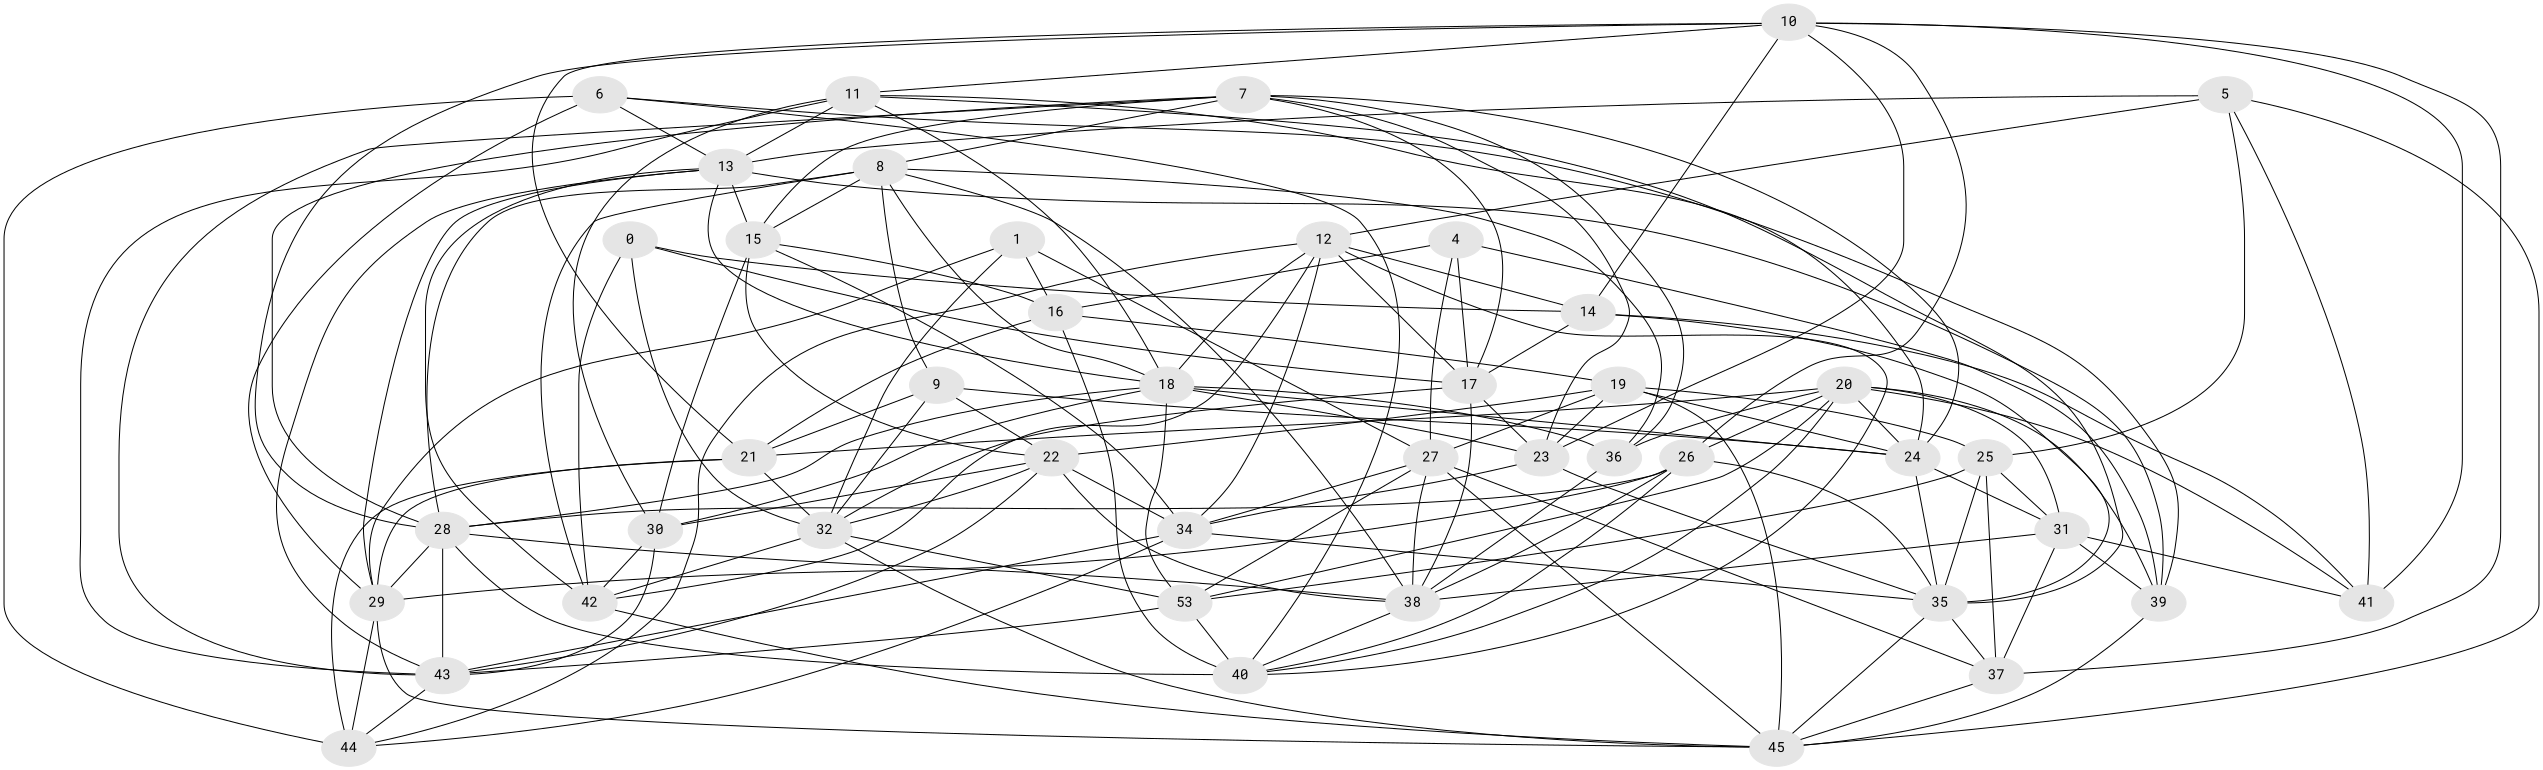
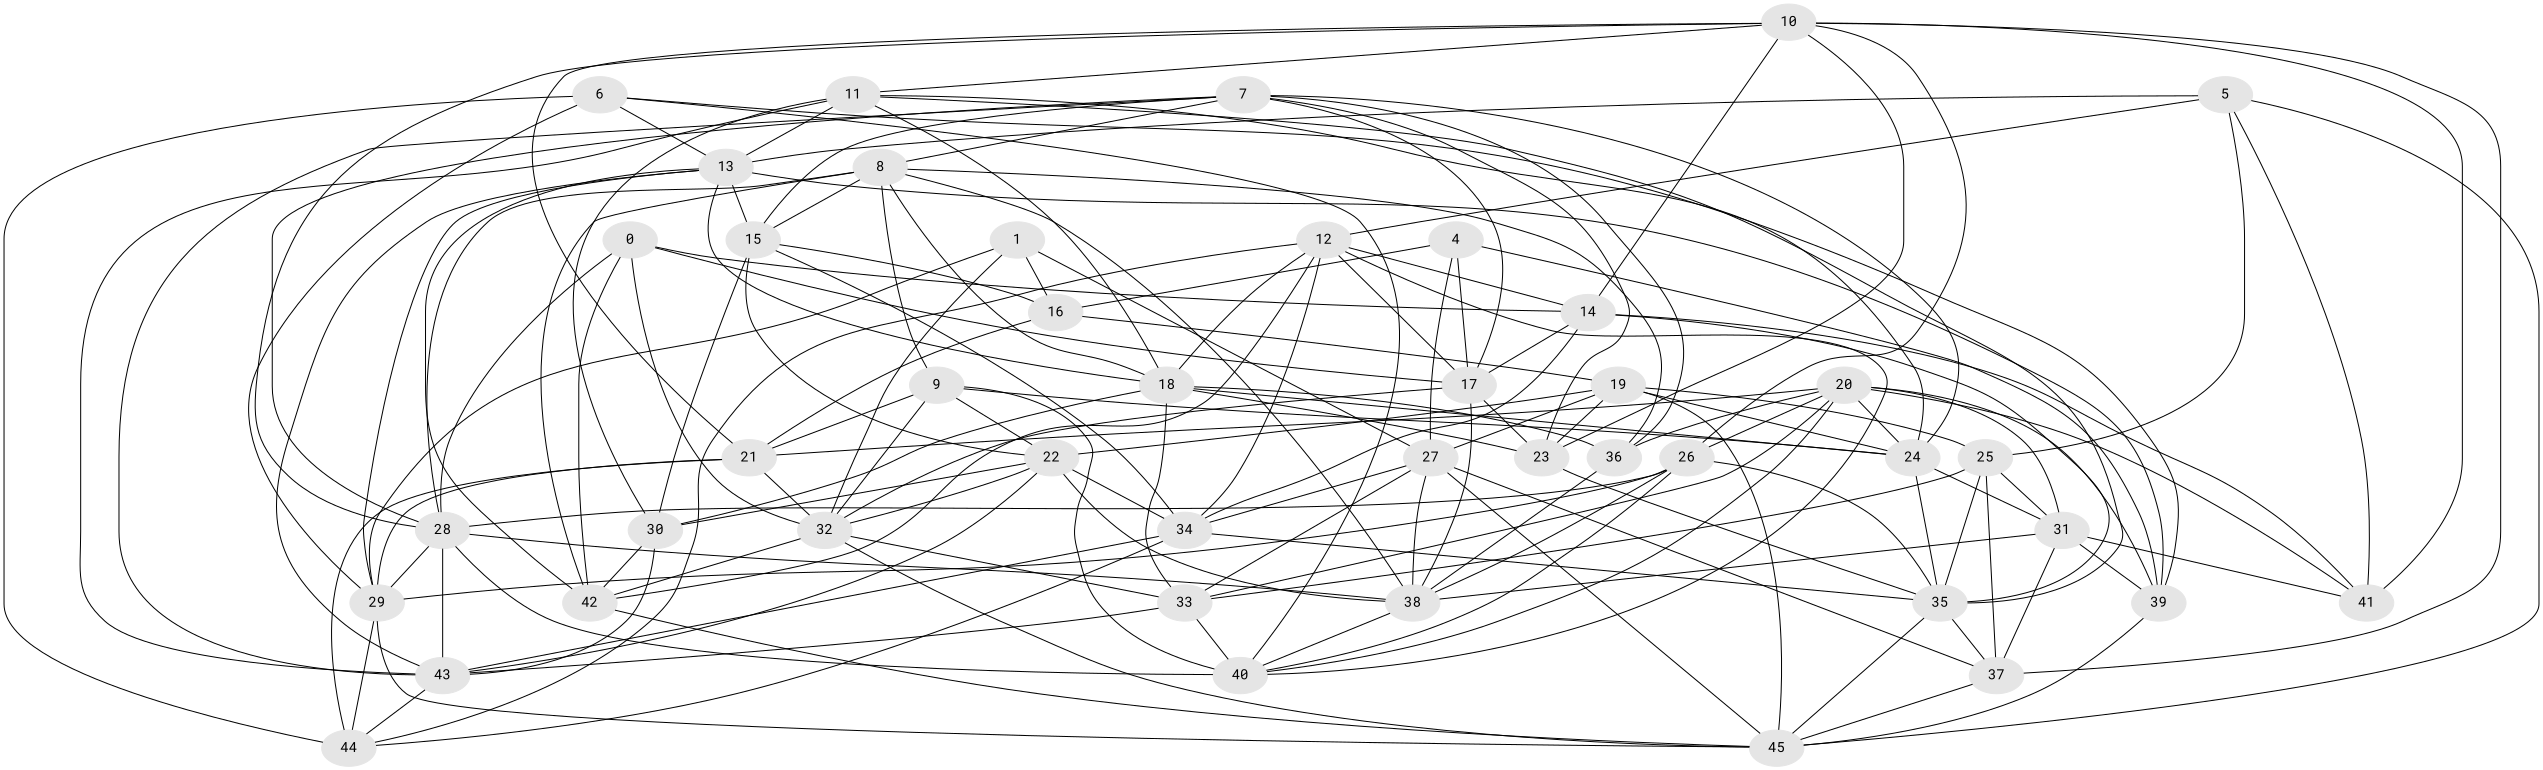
edge "18" -- "28": now "0" -- "28"
edge "23" -- "34": now "14" -- "34"
edge "16" -- "40": now "9" -- "40"
node "53": label "53" -> "33"
